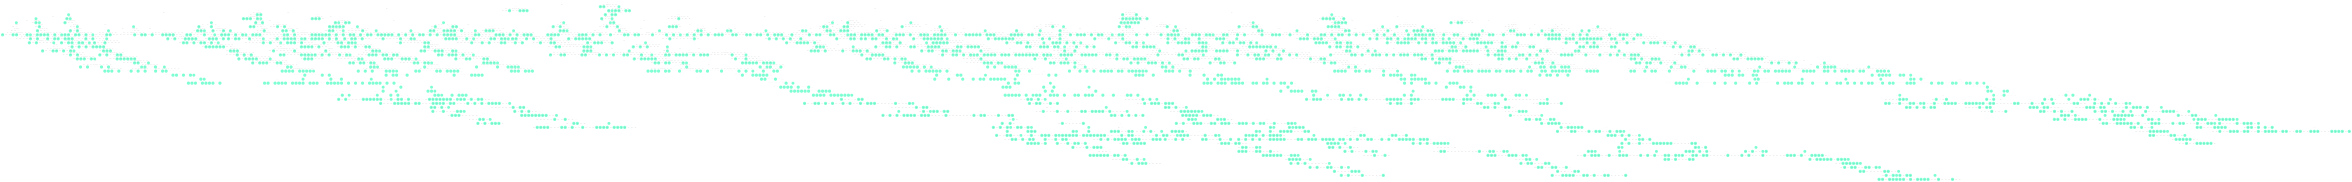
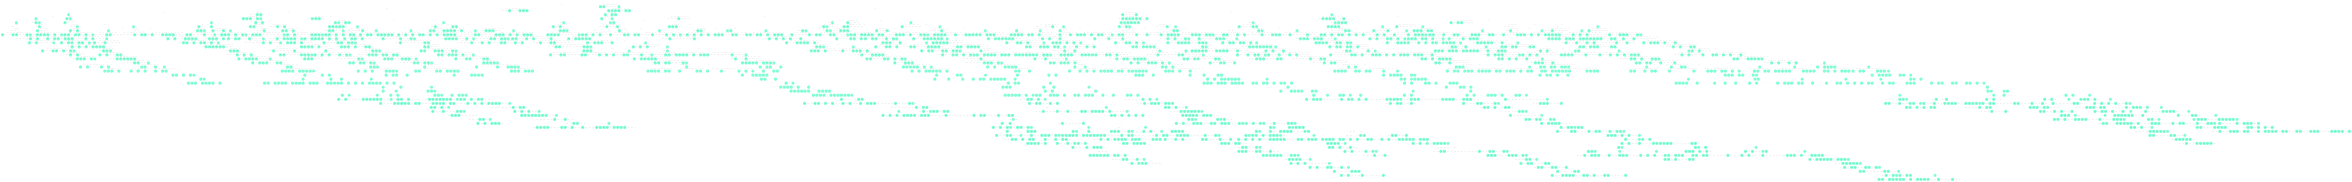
node "('', 1, 5, 5, 0)": fillcolor aquamarine -> white
node "('', 2, 3, 2, 0)": fillcolor white -> aquamarine
